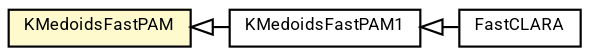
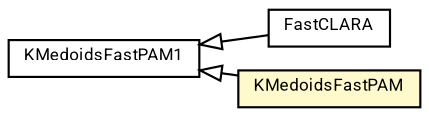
edge "KMedoidsFastPAM1" -> "KMedoidsFastPAM": reversed
